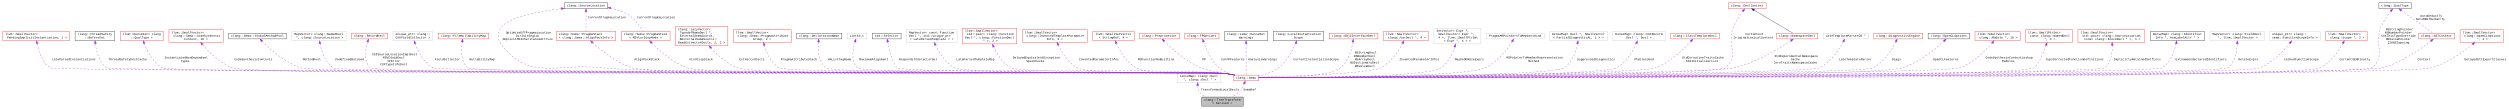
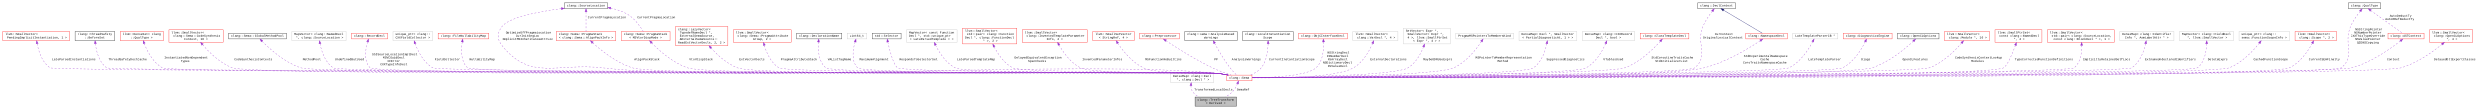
node "clang::DeclContext": color red -> black
node "clang::FPOptions": removed
node "clang::sema::DenseSet Warnings": label "clang::sema::DenseSet Warnings" -> "clang::sema::AnalysisBased Warnings"
node "llvm::SmallVector< clang::VarDecl *, 4 >": color red -> grey75
node "DenseMap< clang::Identifier Info *, AsmLabelAttr * >": color black -> grey75
edge "clang::Sema" -> "llvm::SmallVector< clang::VarDecl *, 4 >": label " InventedParameterInfos" -> " ExternalDeclarations"
